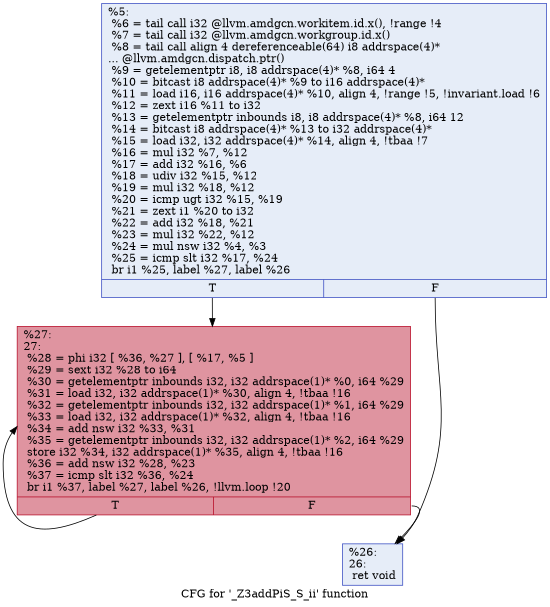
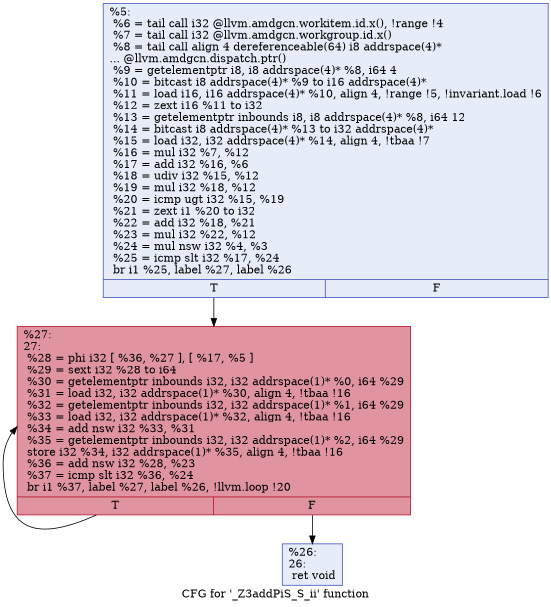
edge "%5:" -> "%26:": removed
